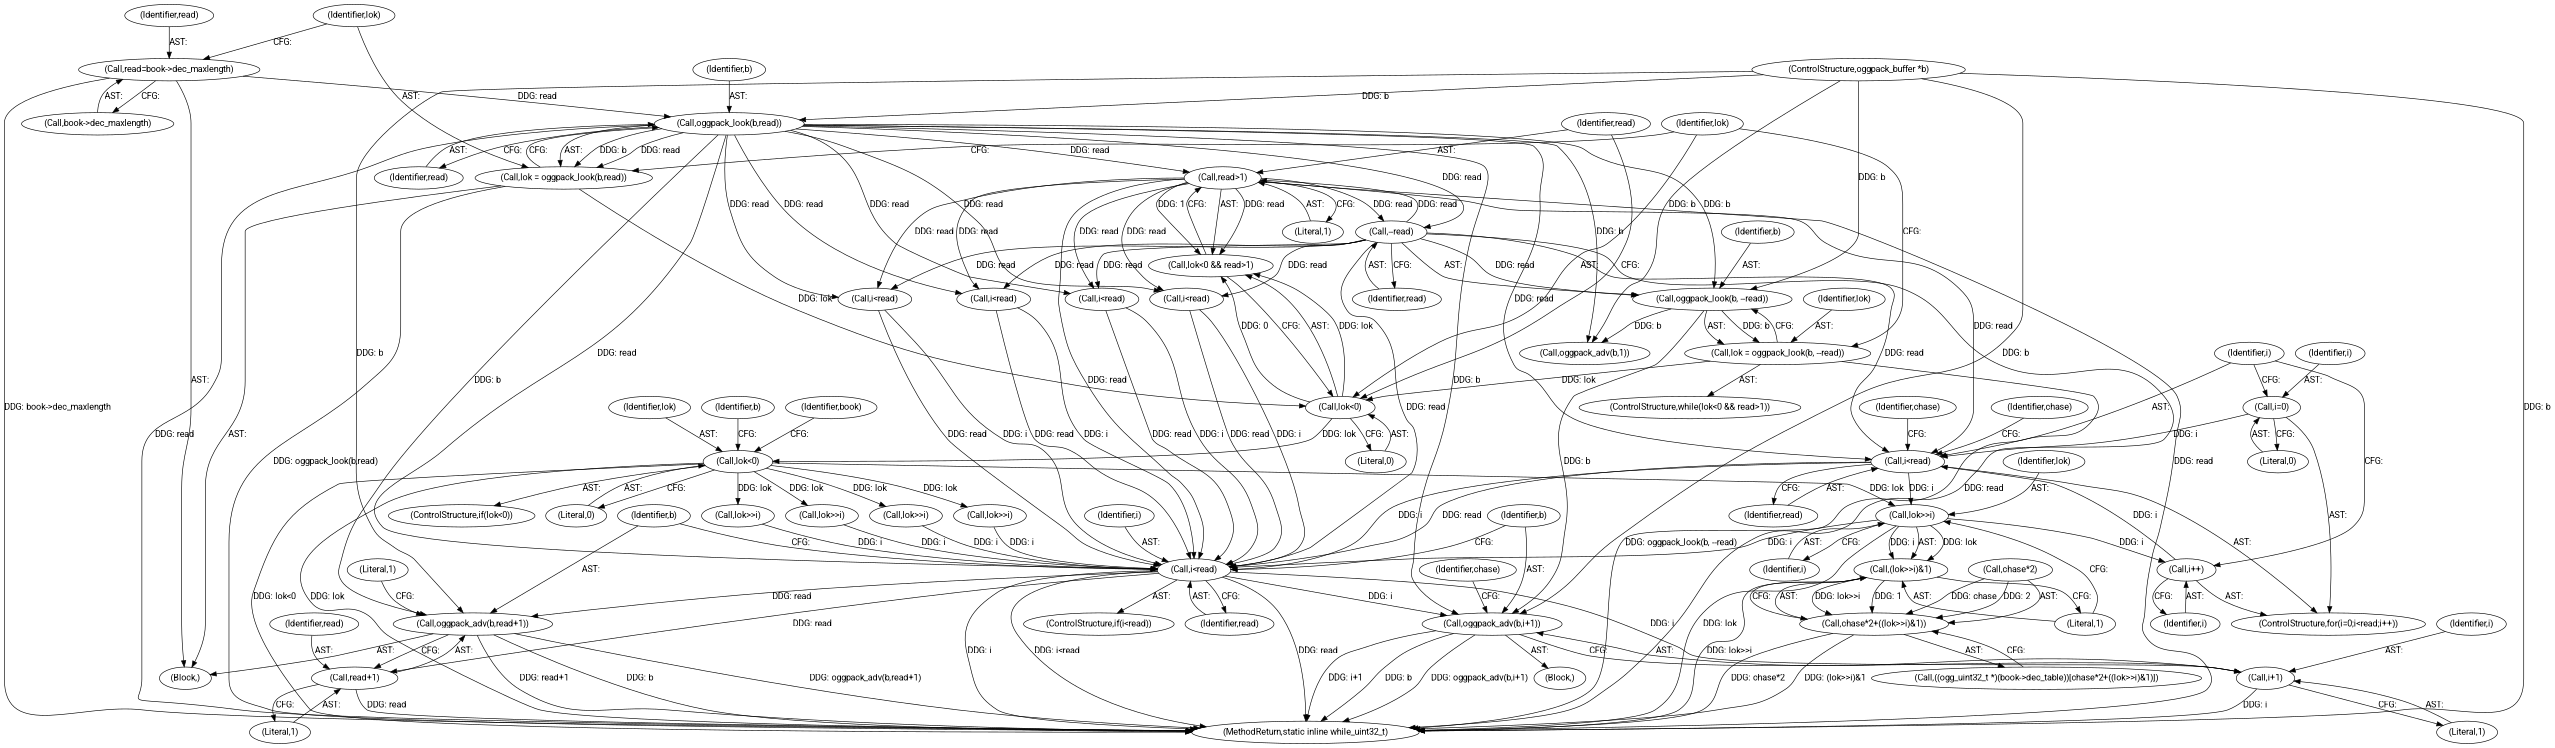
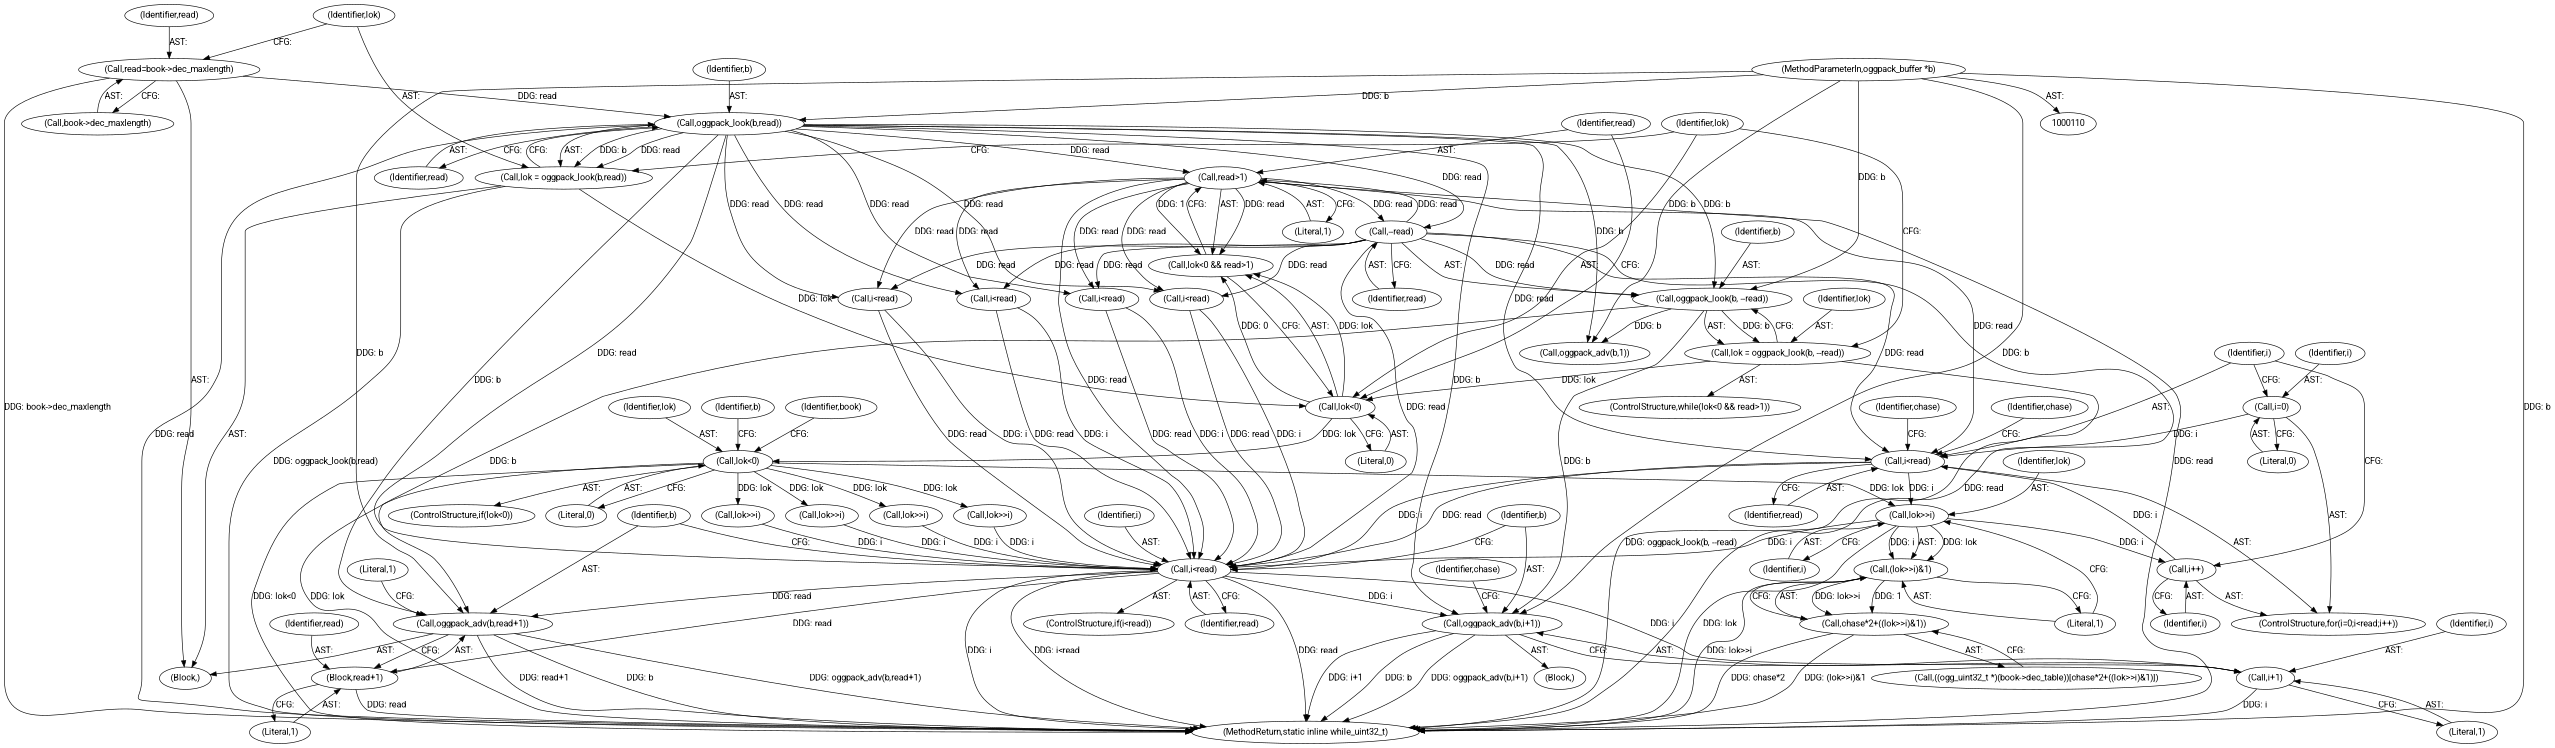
node "(ControlStructure,oggpack_buffer *b)": label "(ControlStructure,oggpack_buffer *b)" -> "(MethodParameterIn,oggpack_buffer *b)"
node "1000110": added
edge "(Call,oggpack_look(b, --read))" -> "(Call,oggpack_adv(b,read+1))": added, label "DDG: b"
node "(Call,chase*2)": removed
node "(Call,read+1)": label "(Call,read+1)" -> "(Block,read+1)"
